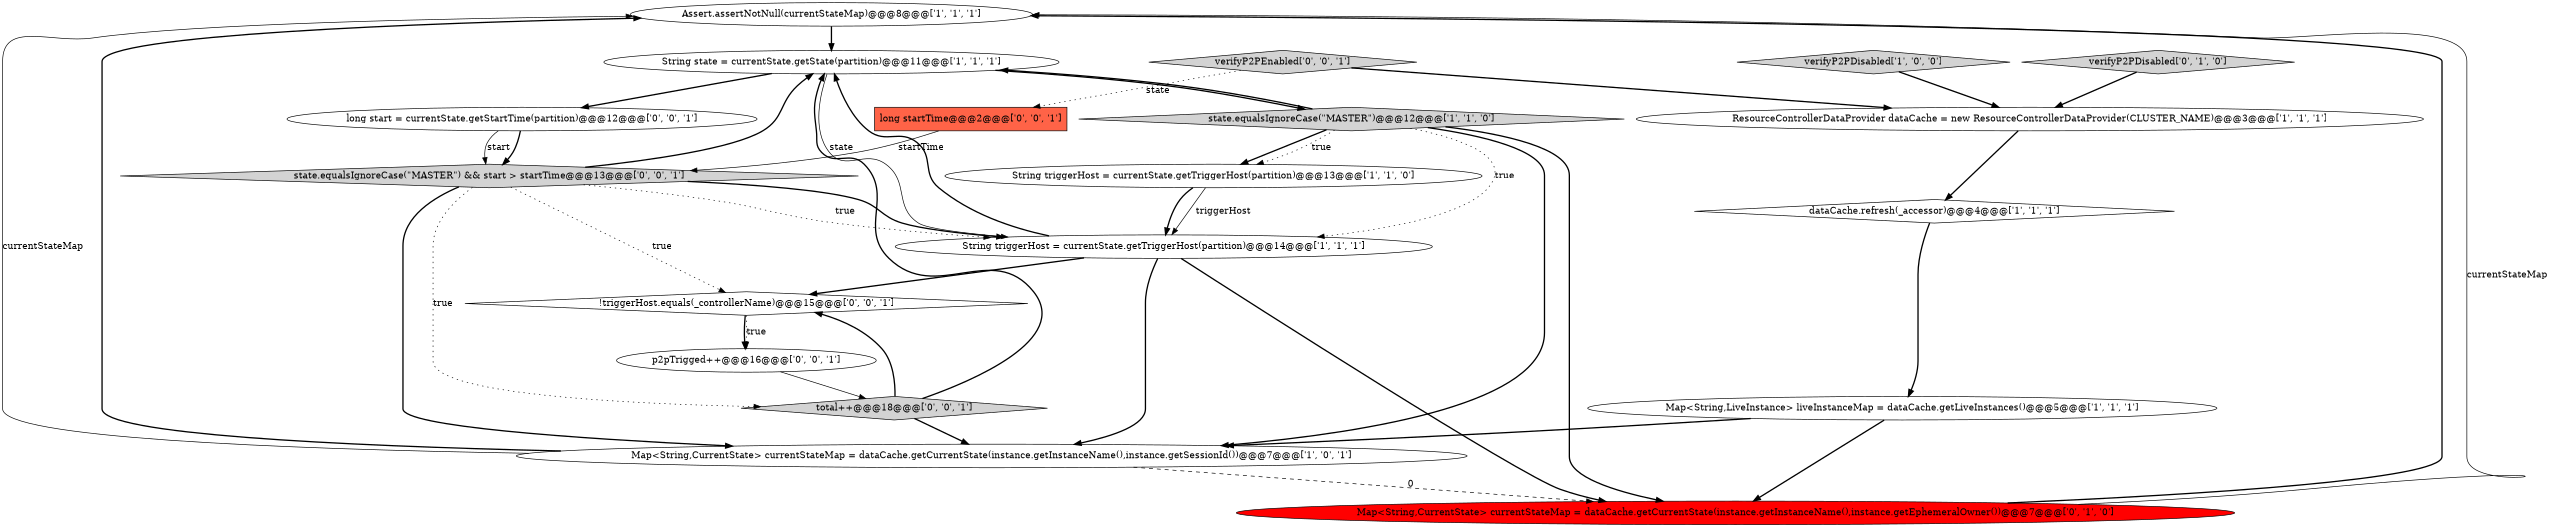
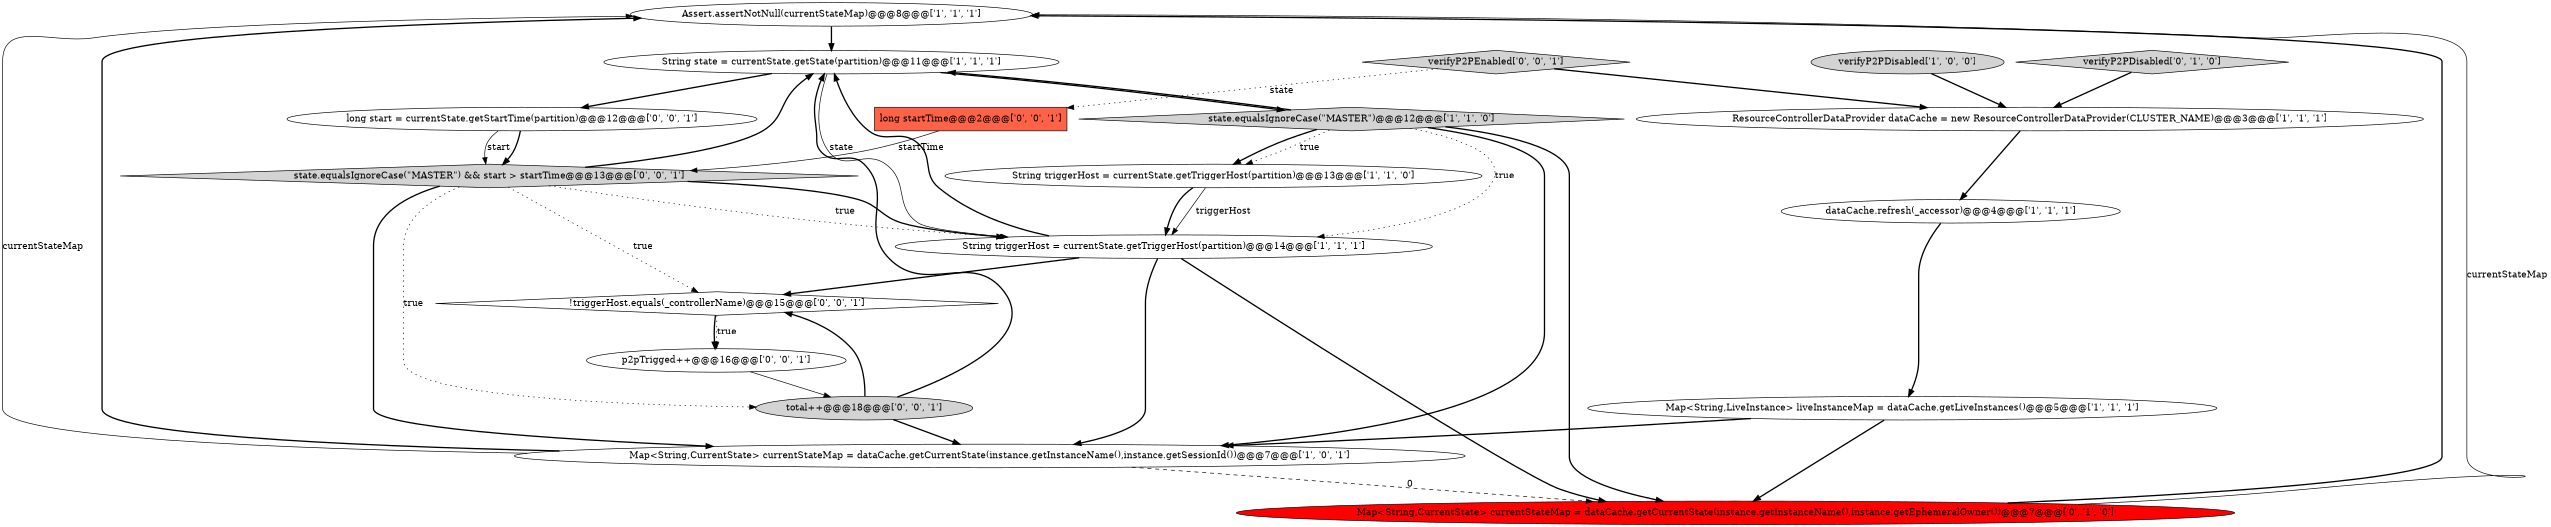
node "verifyP2PDisabled['1', '0', '0']": shape diamond -> ellipse
node "dataCache.refresh(_accessor)@@@4@@@['1', '1', '1']": shape diamond -> ellipse
node "total++@@@18@@@['0', '0', '1']": shape diamond -> ellipse
